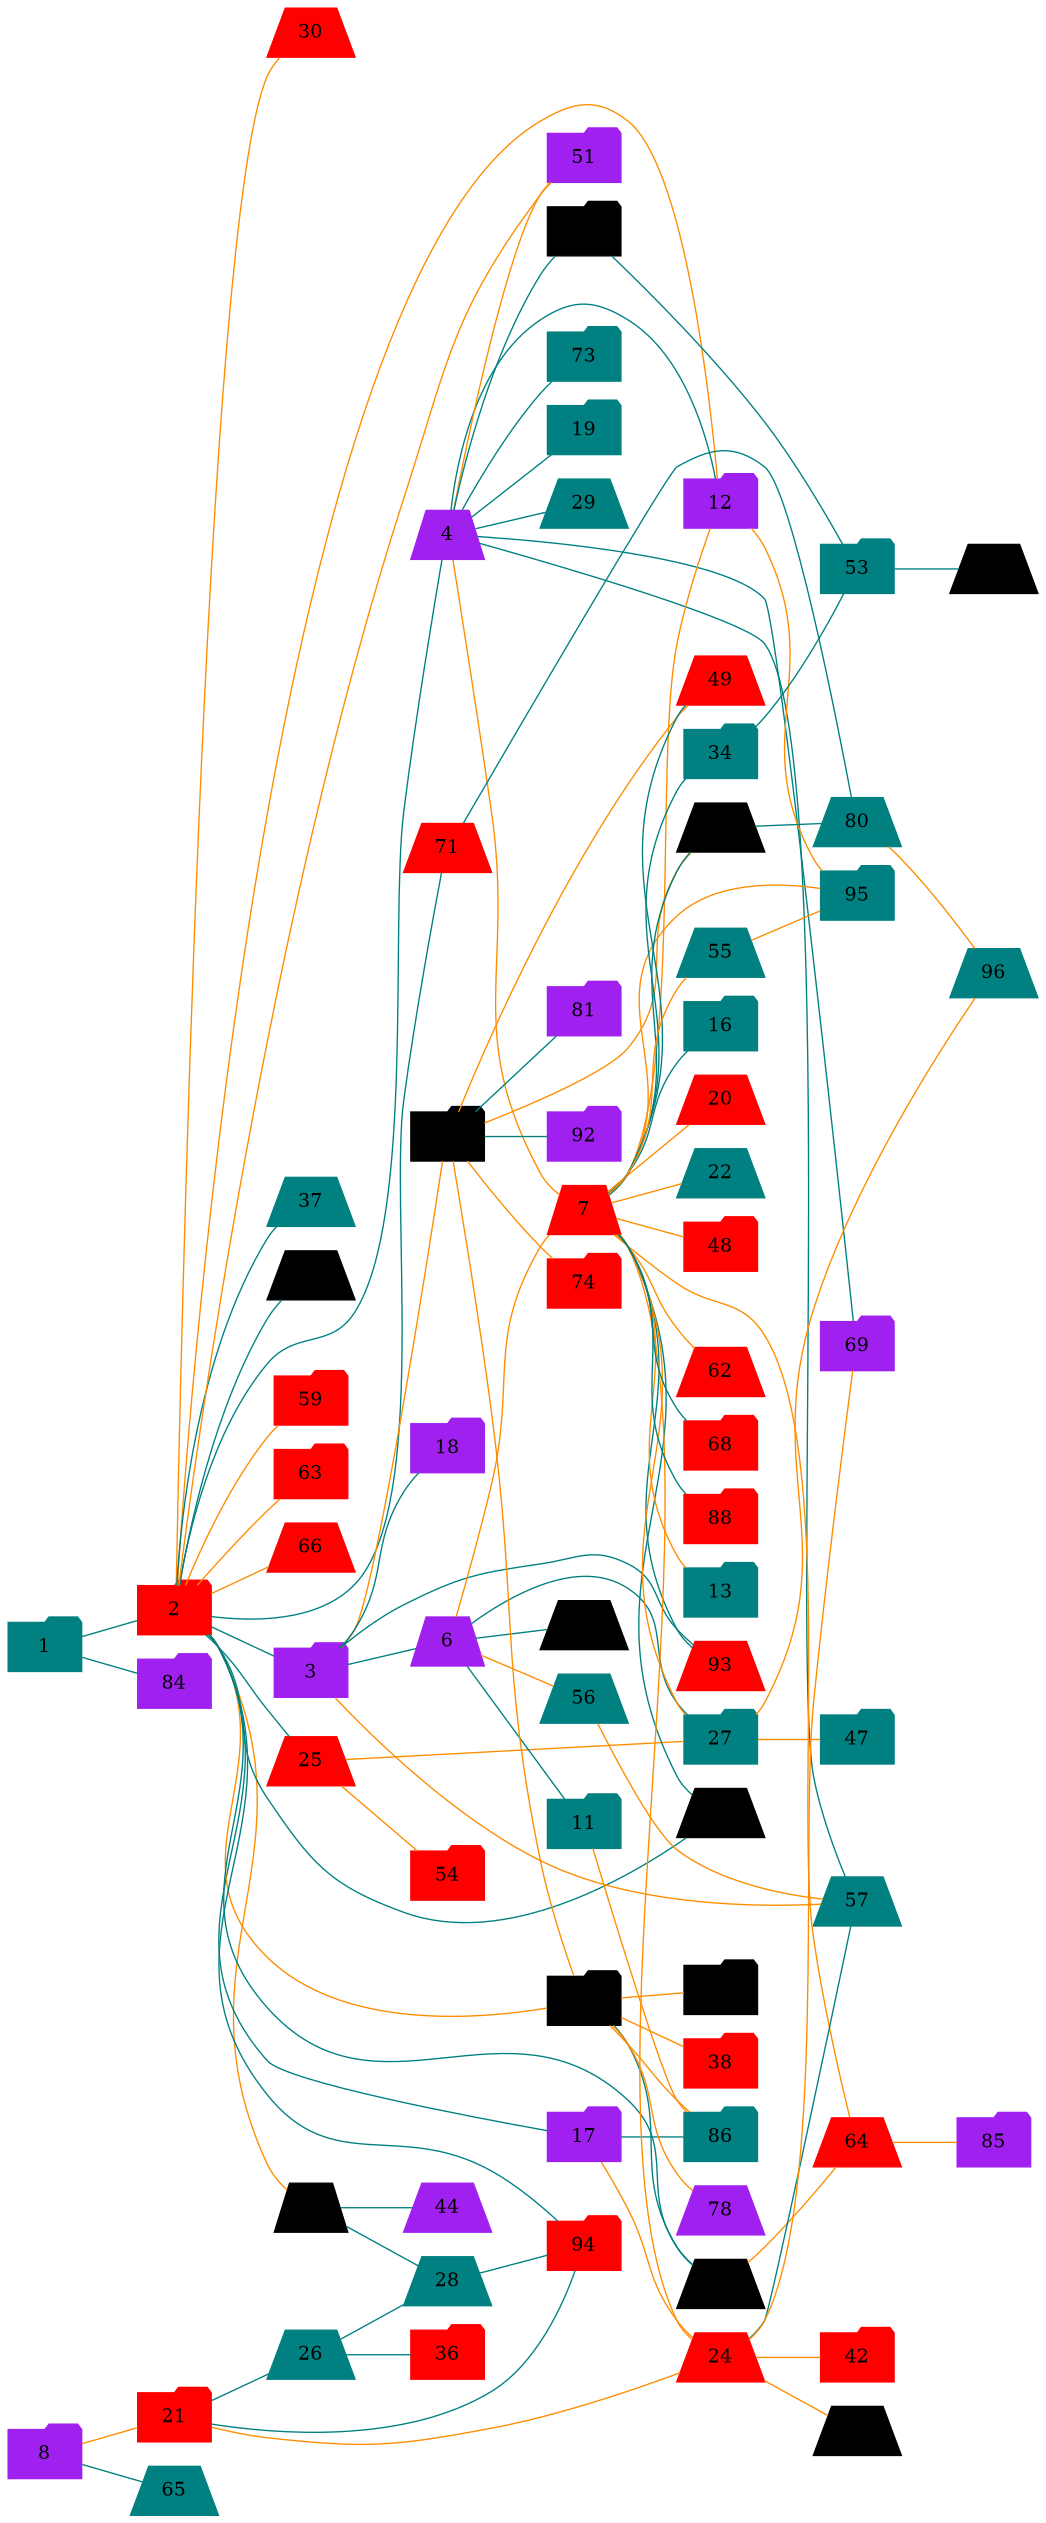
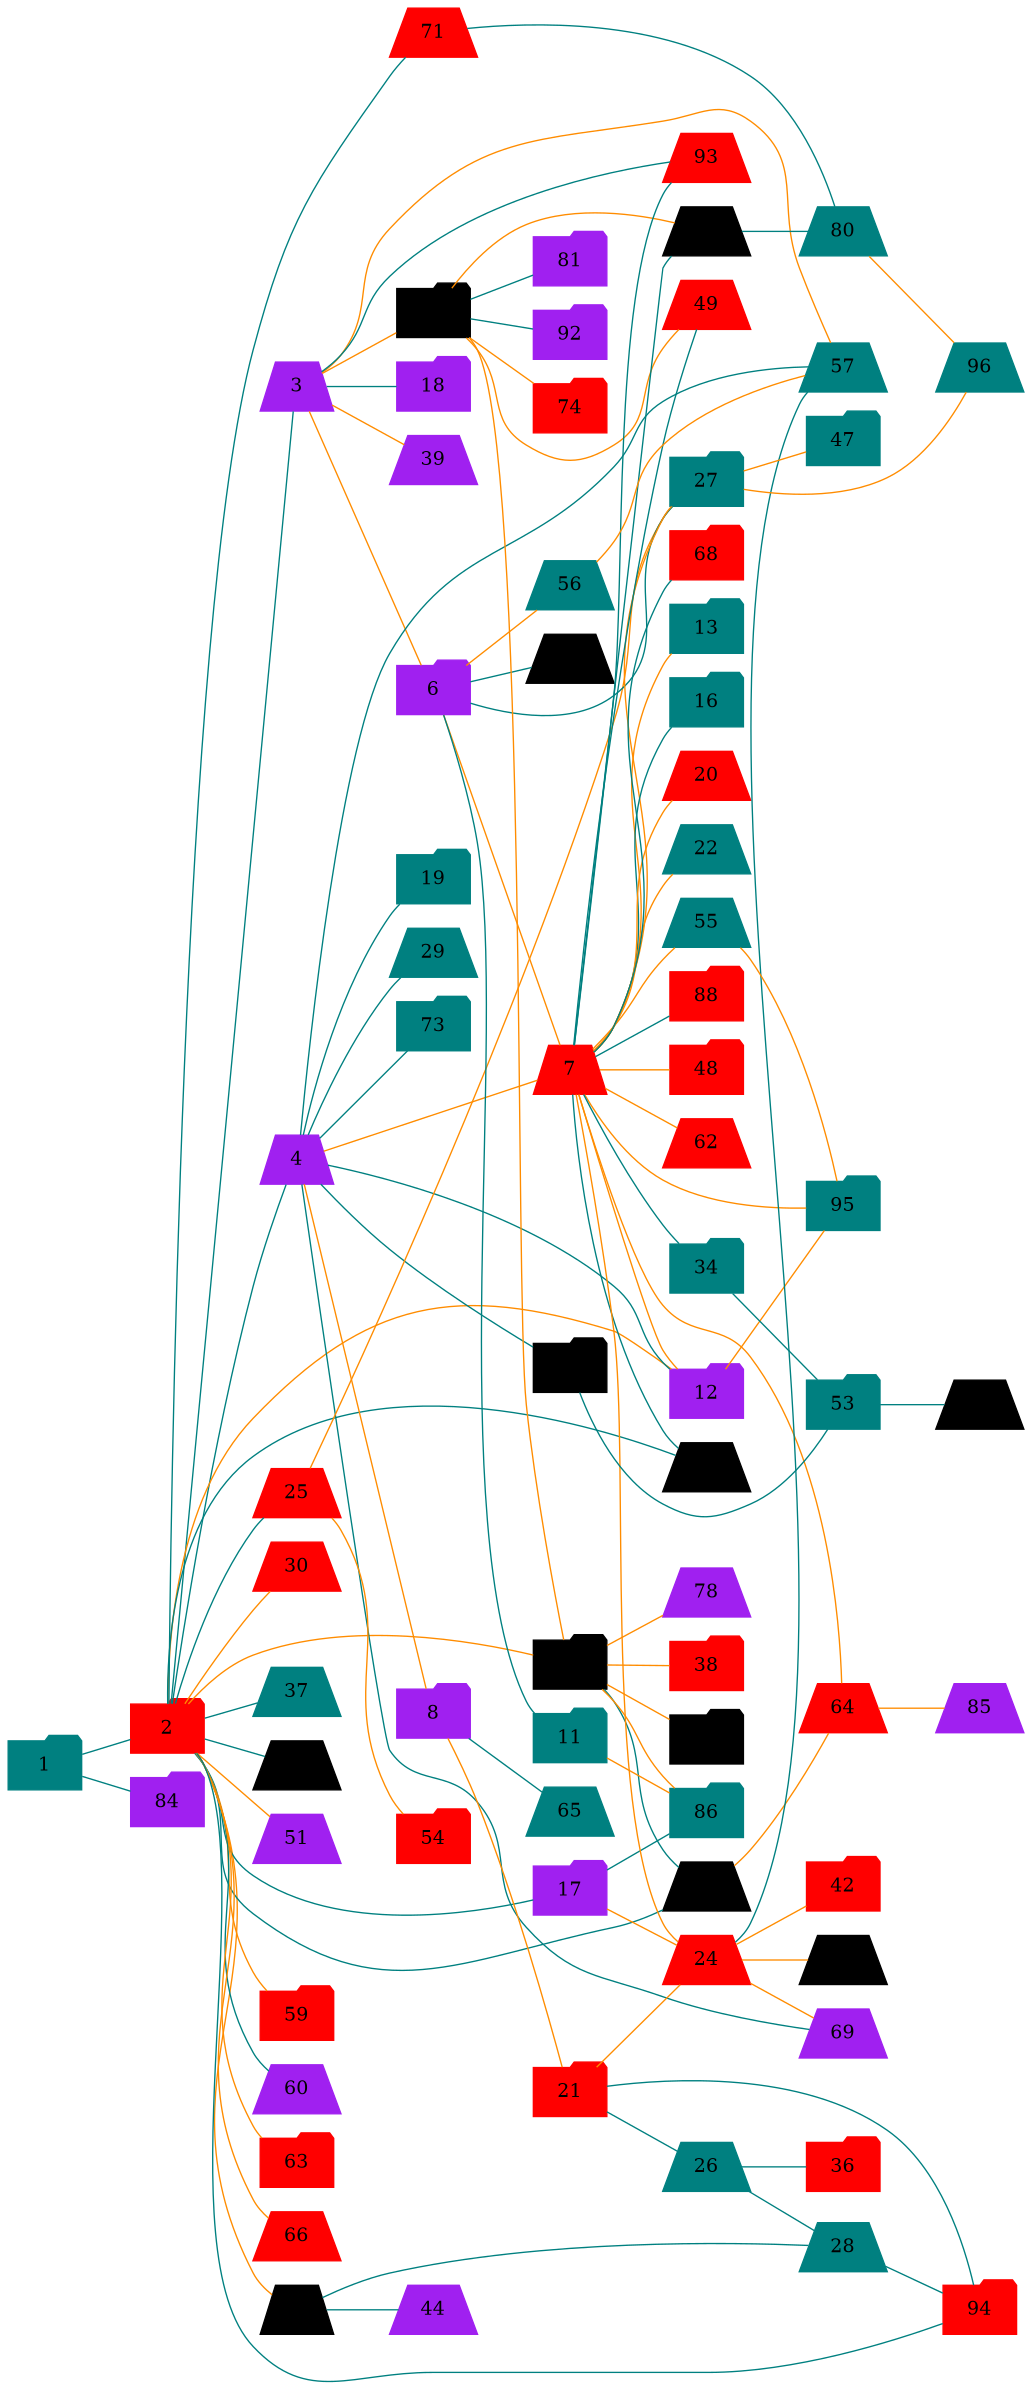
node "51": shape folder -> trapezium
edge "51" -- "4": now "8" -- "4"
node "39": added
node "69": shape folder -> trapezium
node "6": shape trapezium -> folder
edge "6" -- "3": color teal -> darkorange
node "3": shape folder -> trapezium
node "60": added
node "85": shape folder -> trapezium
